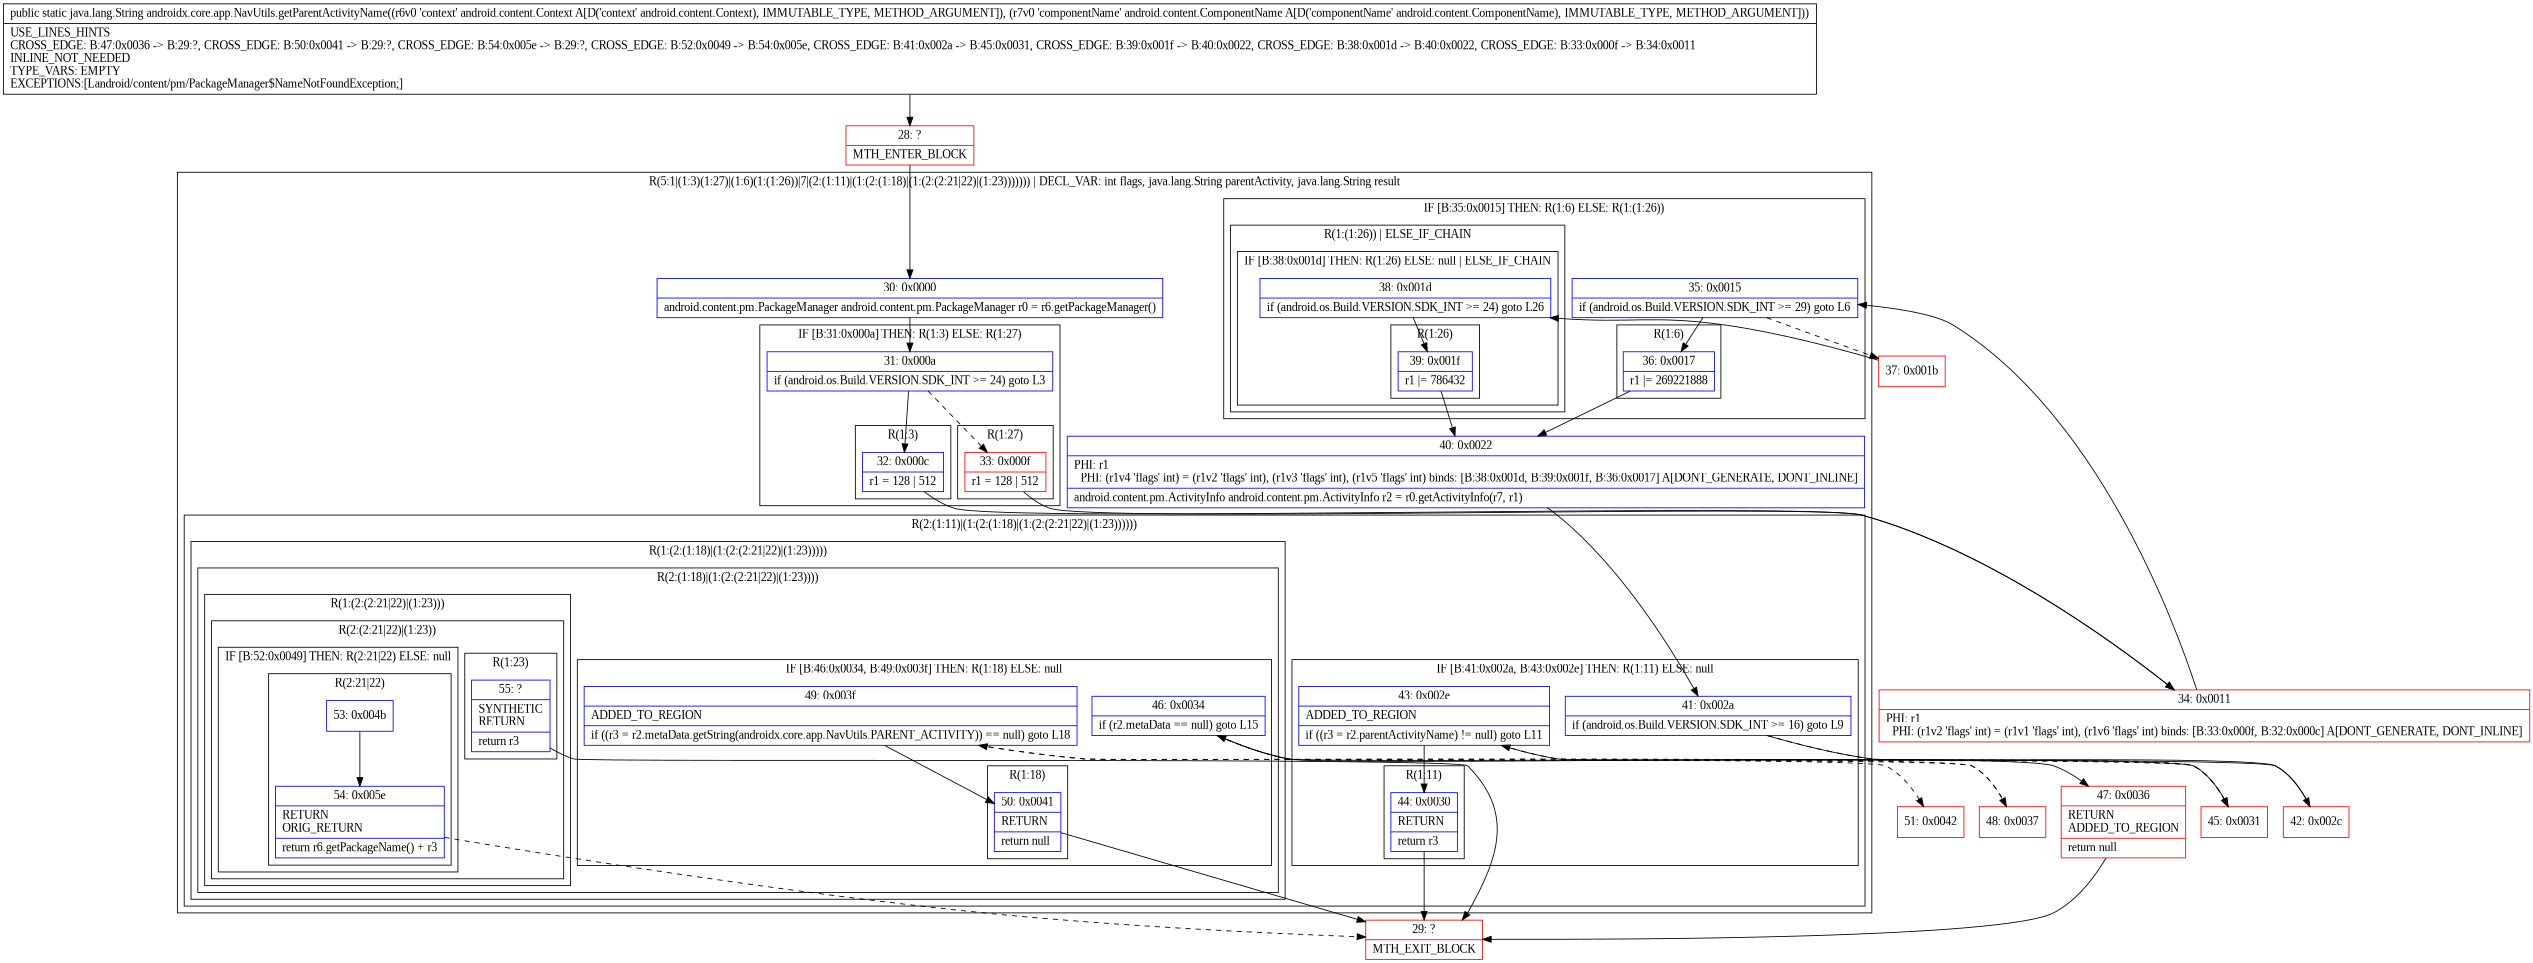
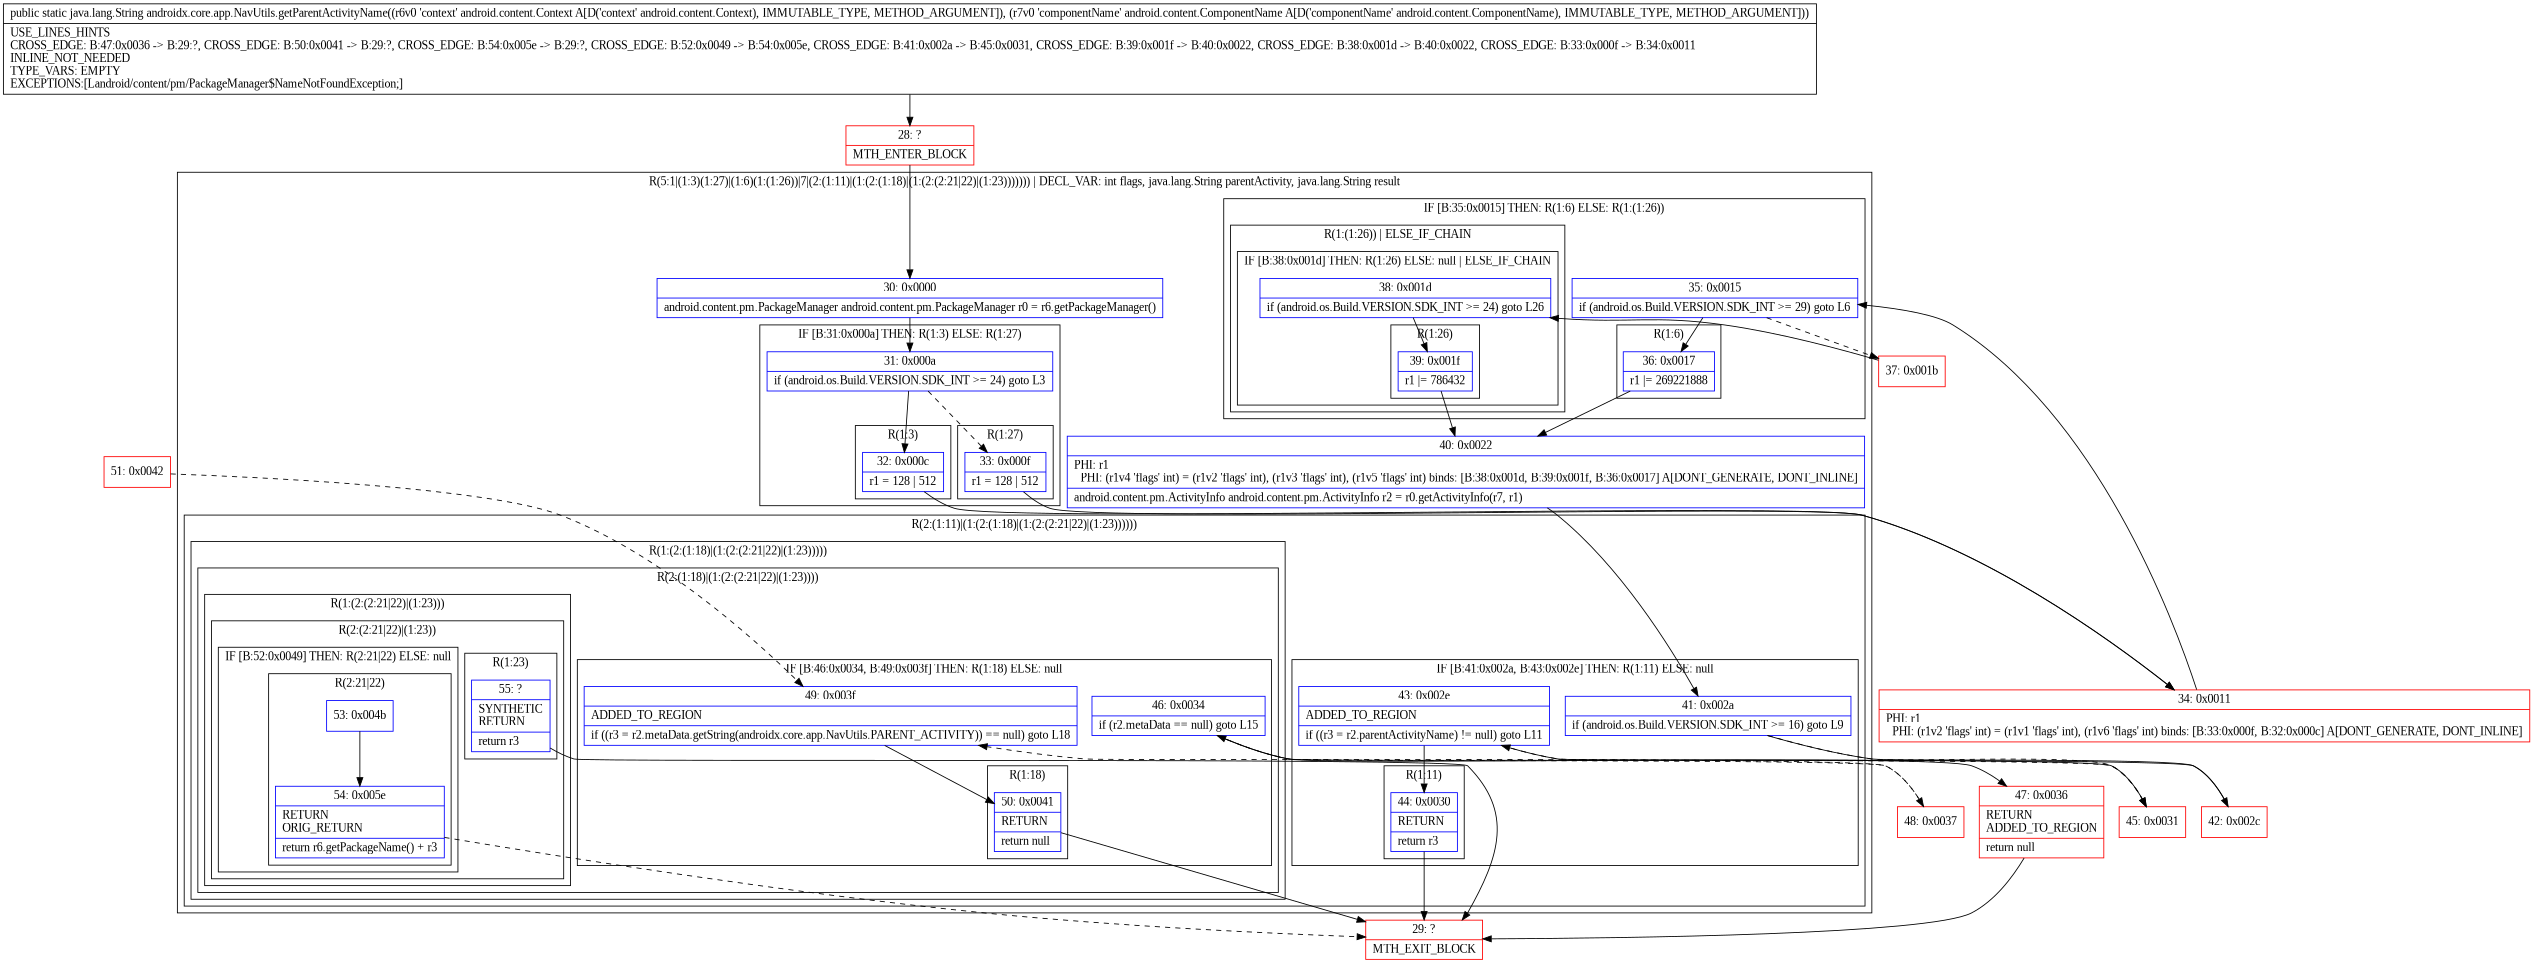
node "33: 0x000f": color red -> blue
edge "49: 0x003f" -> "51: 0x0042": reversed
